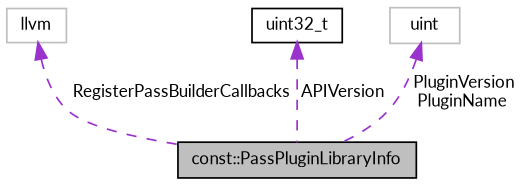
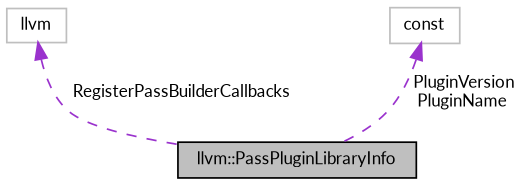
node "uint32_t": removed
node "uint": label "uint" -> "const"
node "const::PassPluginLibraryInfo": label "const::PassPluginLibraryInfo" -> "llvm::PassPluginLibraryInfo"
